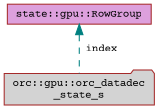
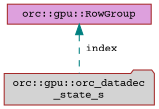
node "state::gpu::RowGroup": label "state::gpu::RowGroup" -> "orc::gpu::RowGroup"
